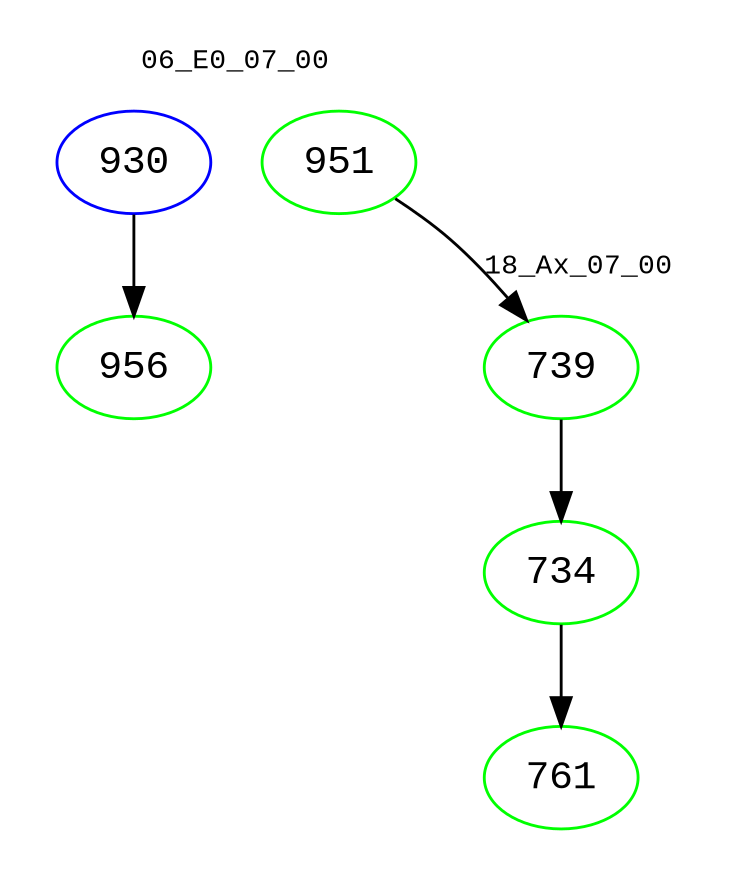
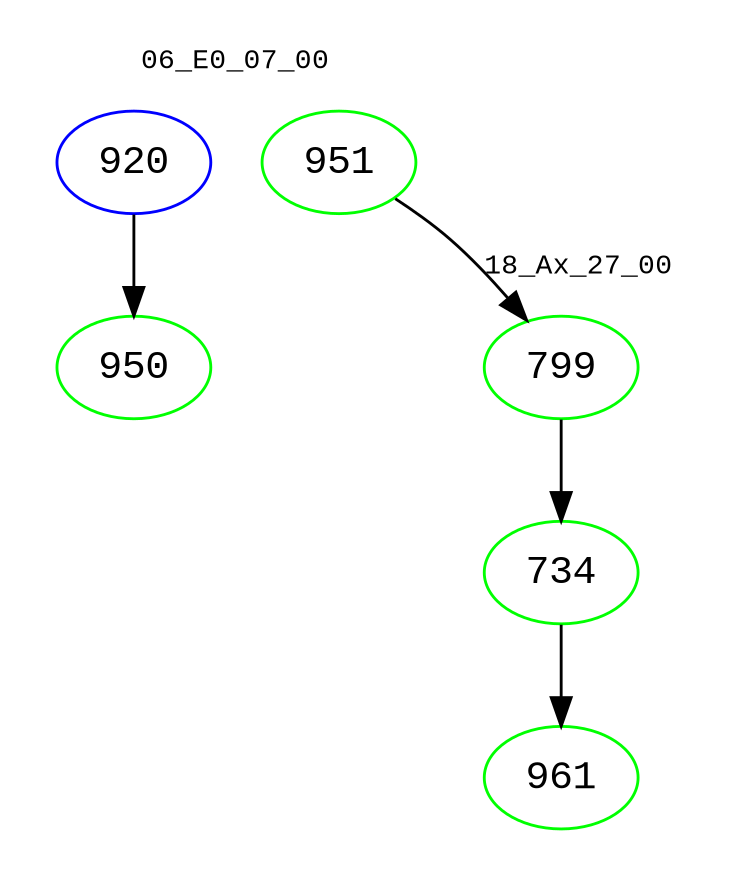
node "930": label "930" -> "920"
cluster "18_Ax_07_00": label "18_Ax_07_00" -> "18_Ax_27_00"
node "956": label "956" -> "950"
node "739": label "739" -> "799"
node "761": label "761" -> "961"
